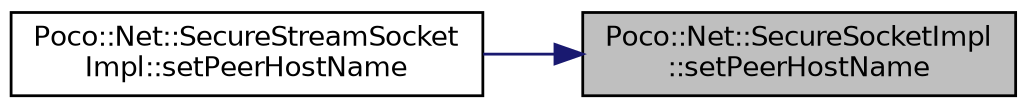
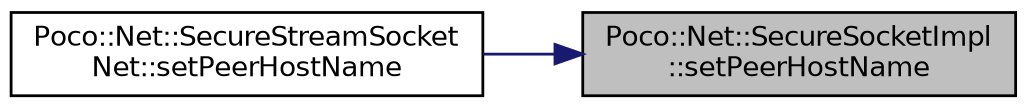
node "Poco::Net::SecureStreamSocket Impl::setPeerHostName": label "Poco::Net::SecureStreamSocket Impl::setPeerHostName" -> "Poco::Net::SecureStreamSocket Net::setPeerHostName"
